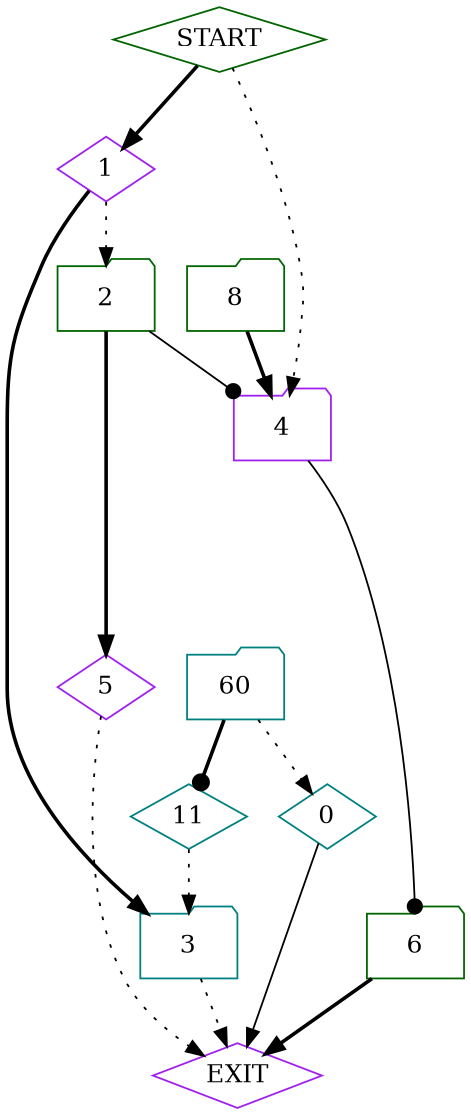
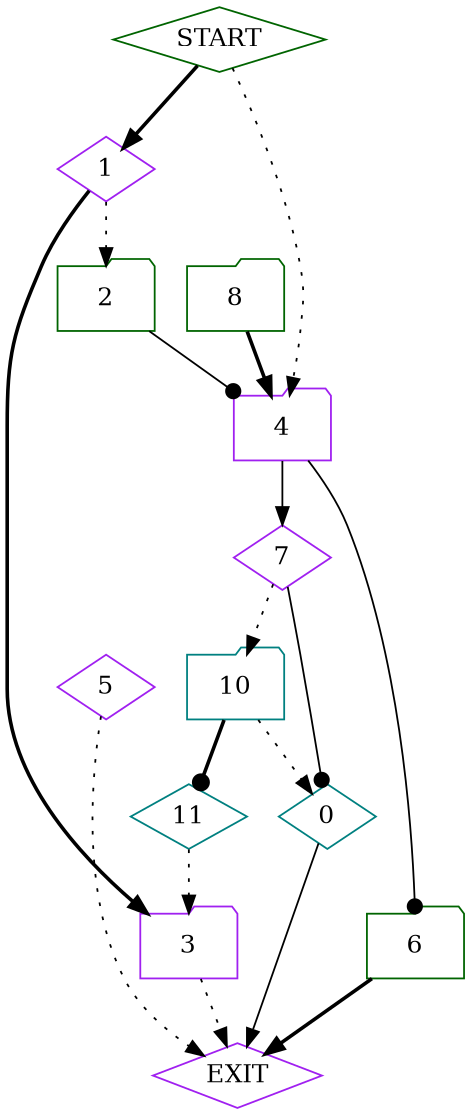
edge "2" -> "5": removed
node "7": added
node "60": label "60" -> "10"
node "3": color teal -> purple
